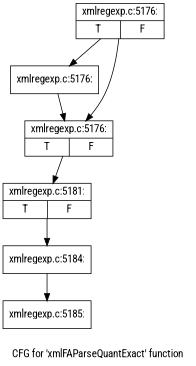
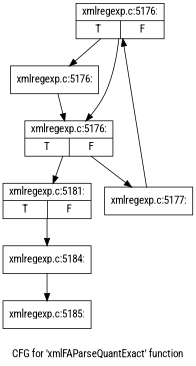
node "xmlregexp.c:5177:": added
